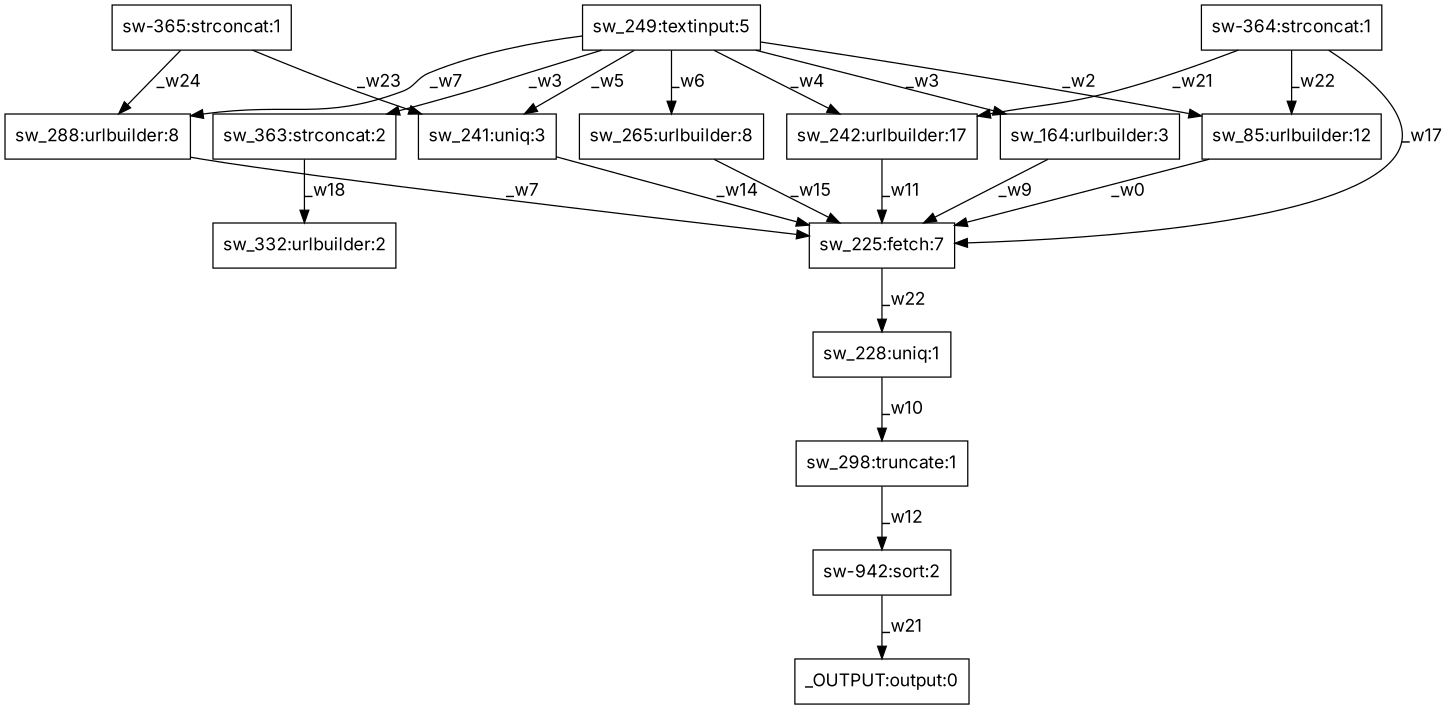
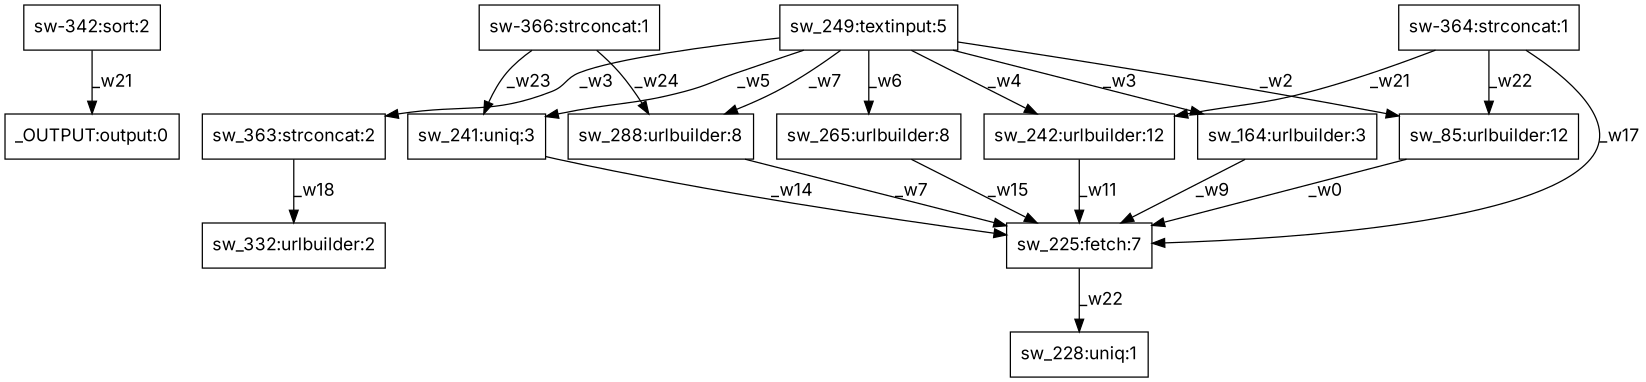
node "sw-365:strconcat:1": label "sw-365:strconcat:1" -> "sw-366:strconcat:1"
node "sw_242:urlbuilder:17": label "sw_242:urlbuilder:17" -> "sw_242:urlbuilder:12"
node "sw_298:truncate:1": removed
node "sw-942:sort:2": label "sw-942:sort:2" -> "sw-342:sort:2"
